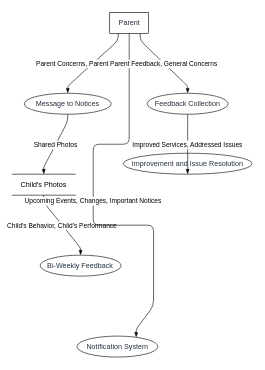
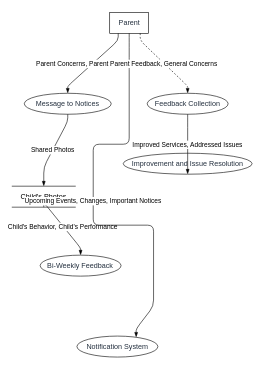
edge "Parent" -> "Feedback Collection": style solid -> dashed
node "Child's Photos": moved (44, 185) -> (44, 197)
